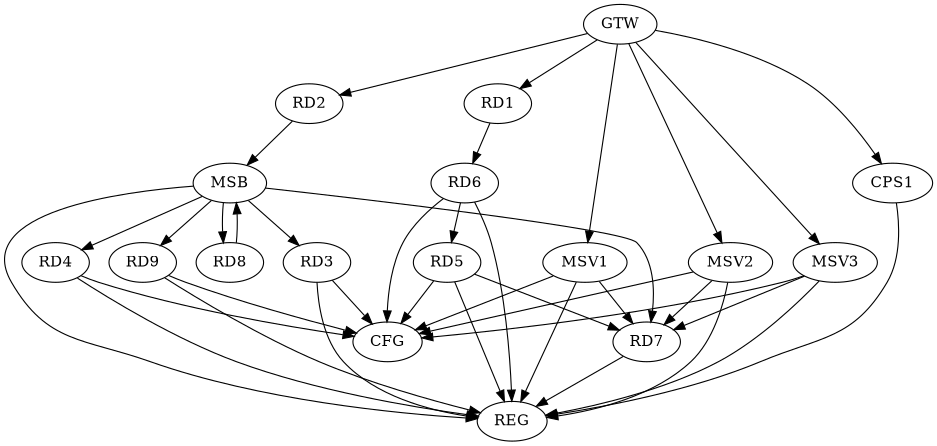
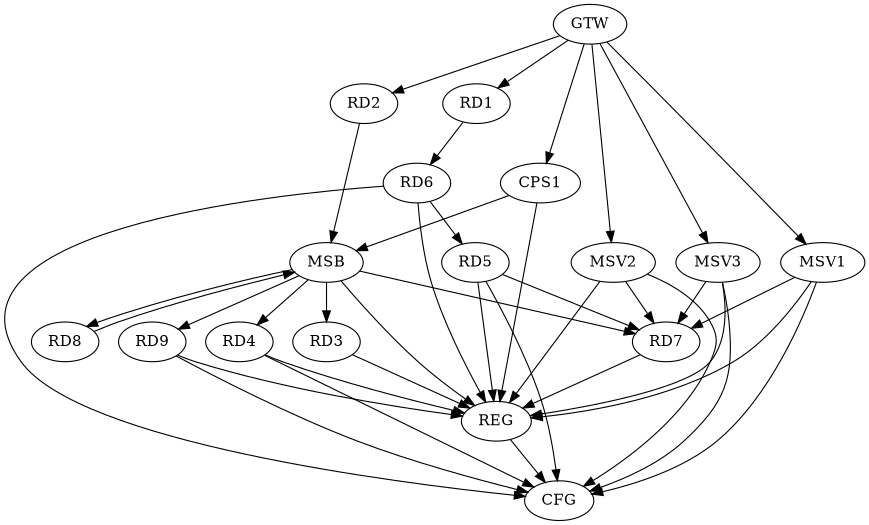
edge "CPS1" -> "MSB": added
edge "RD3" -> "CFG": now "REG" -> "CFG"
